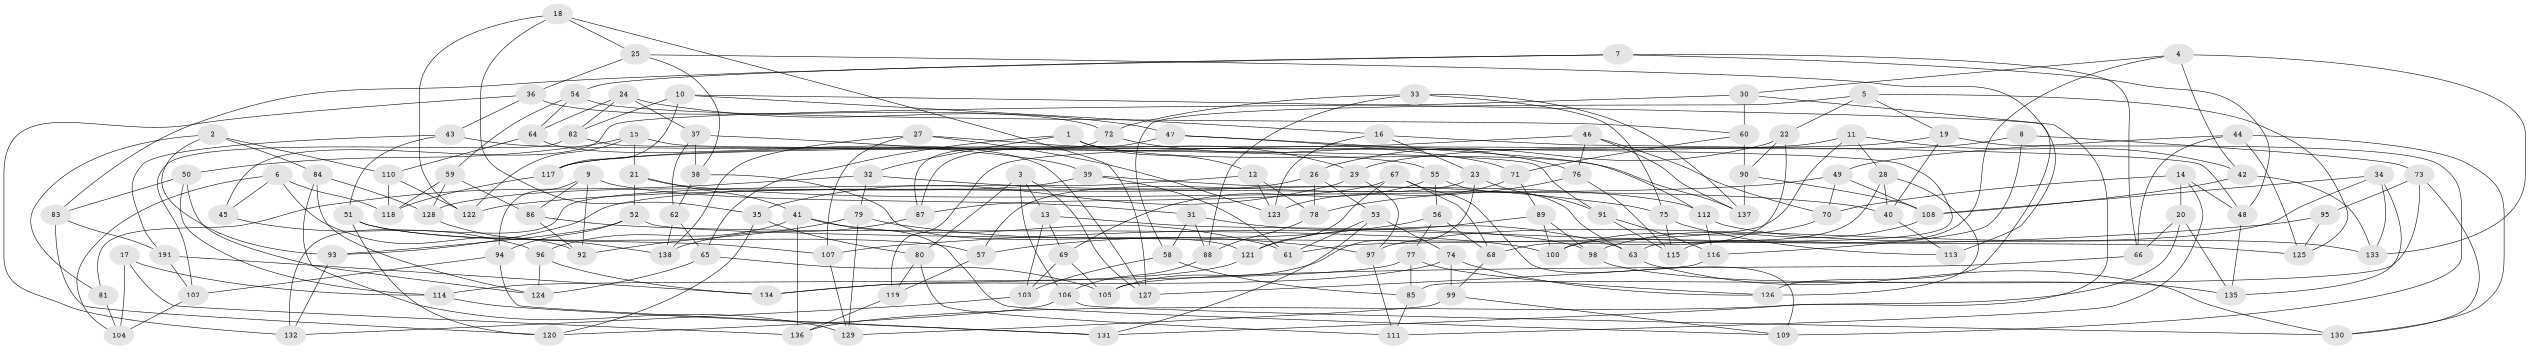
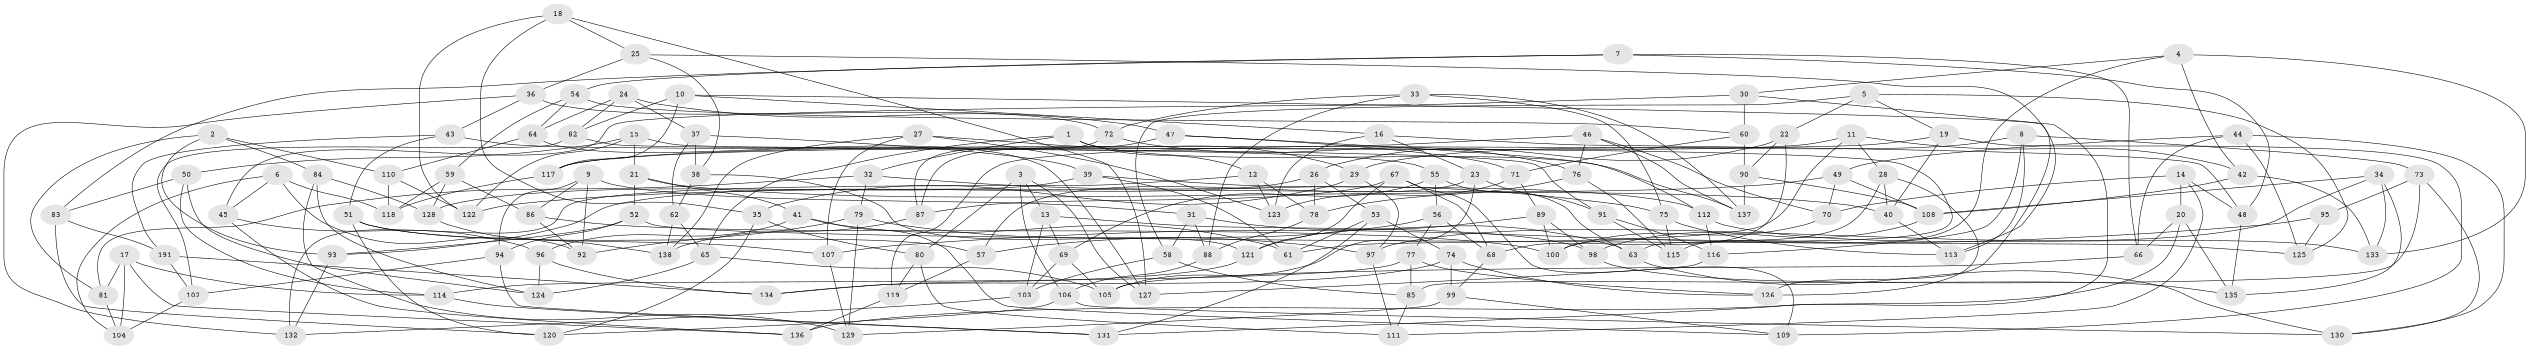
edge "8" -- "113": added
edge "17" -- "81": added
edge "41" -- "136": now "45" -- "136"
